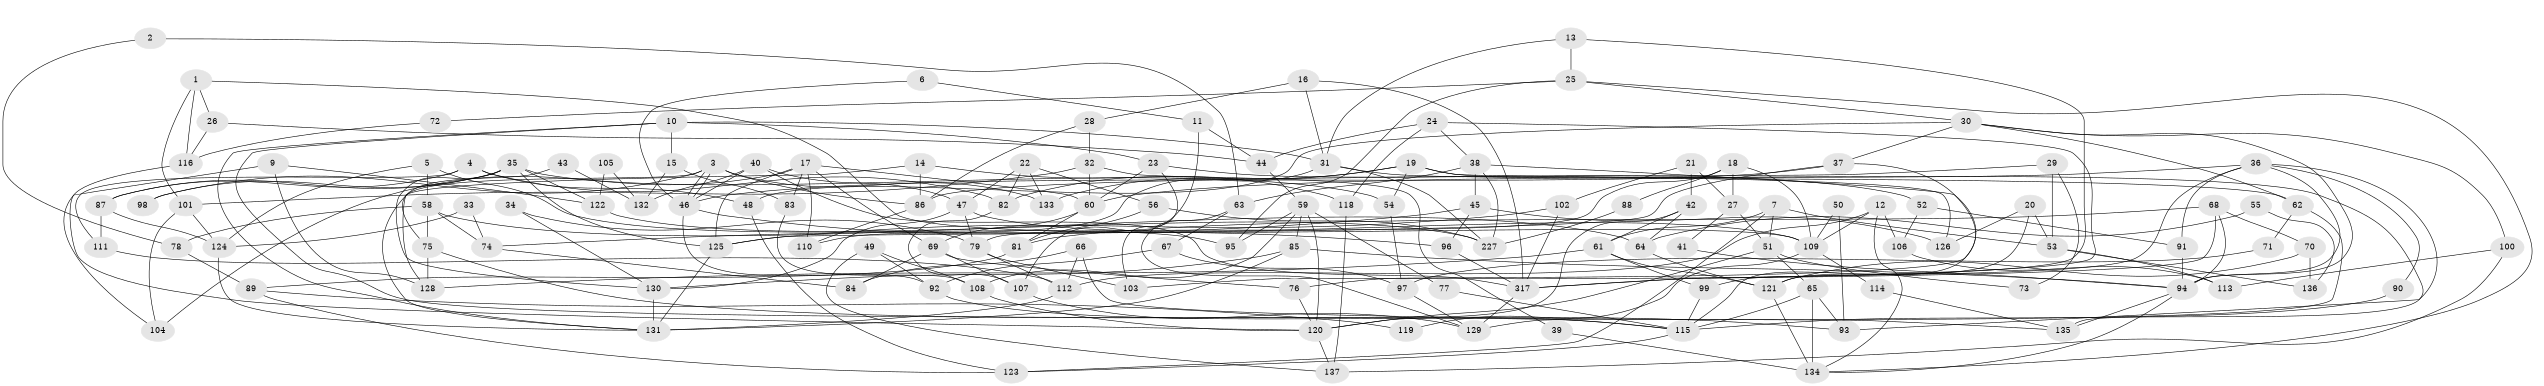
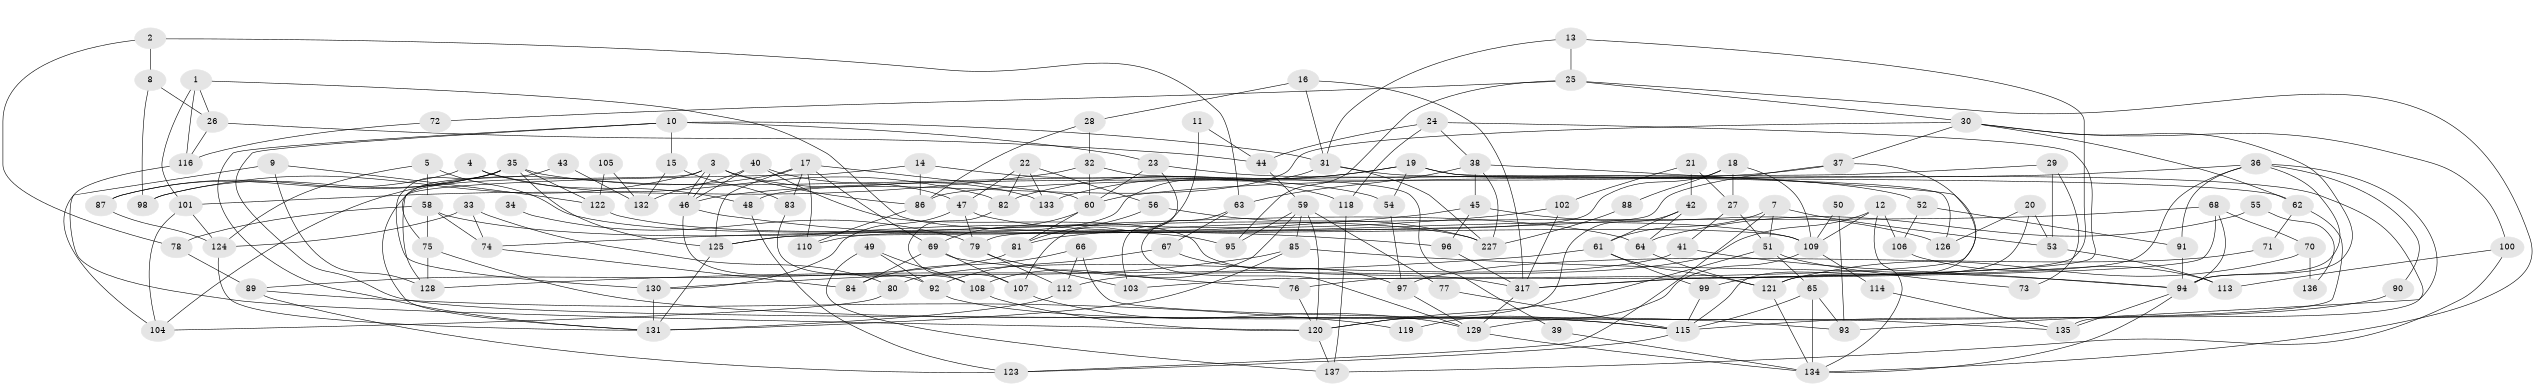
node "8": added
node "6": removed
node "111": removed
edge "34" -- "130": removed
edge "53" -- "136": removed
node "80": added
edge "129" -- "134": added
